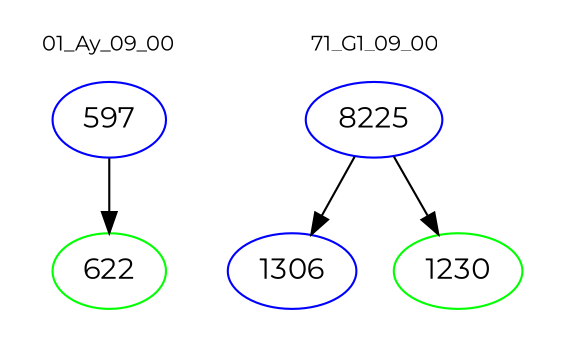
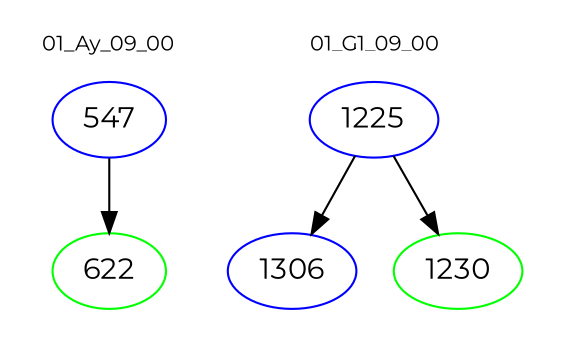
cluster "71_G1_09_00": label "71_G1_09_00" -> "01_G1_09_00"
node "597": label "597" -> "547"
node "8225": label "8225" -> "1225"
